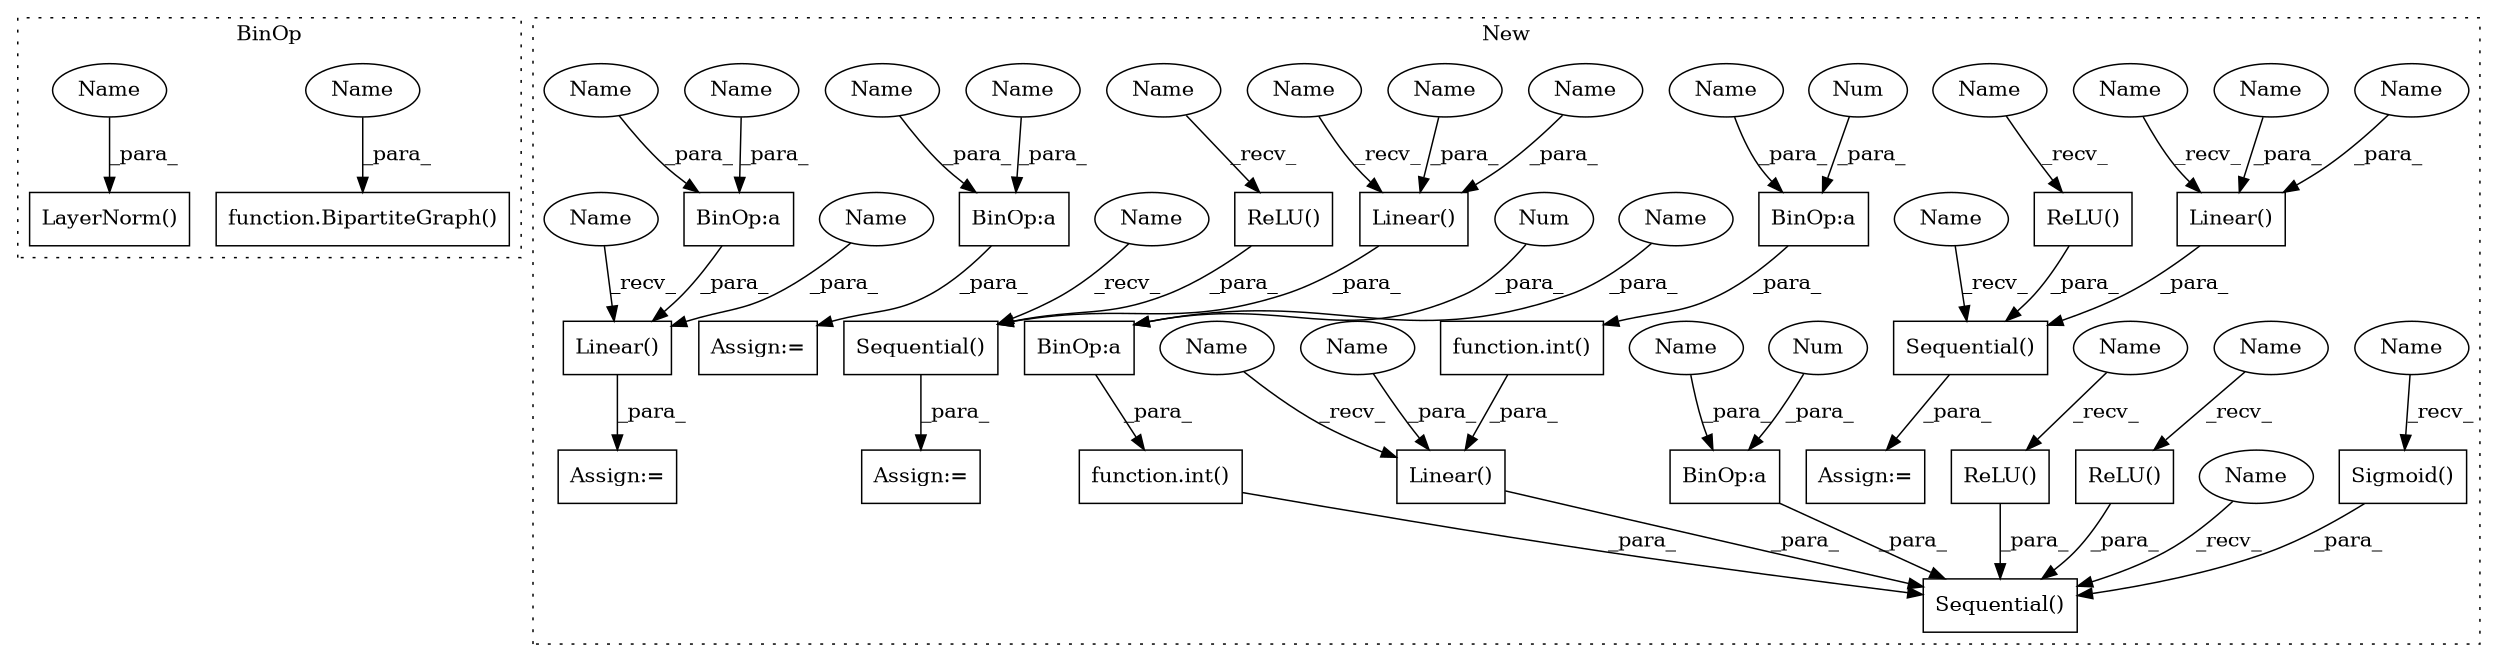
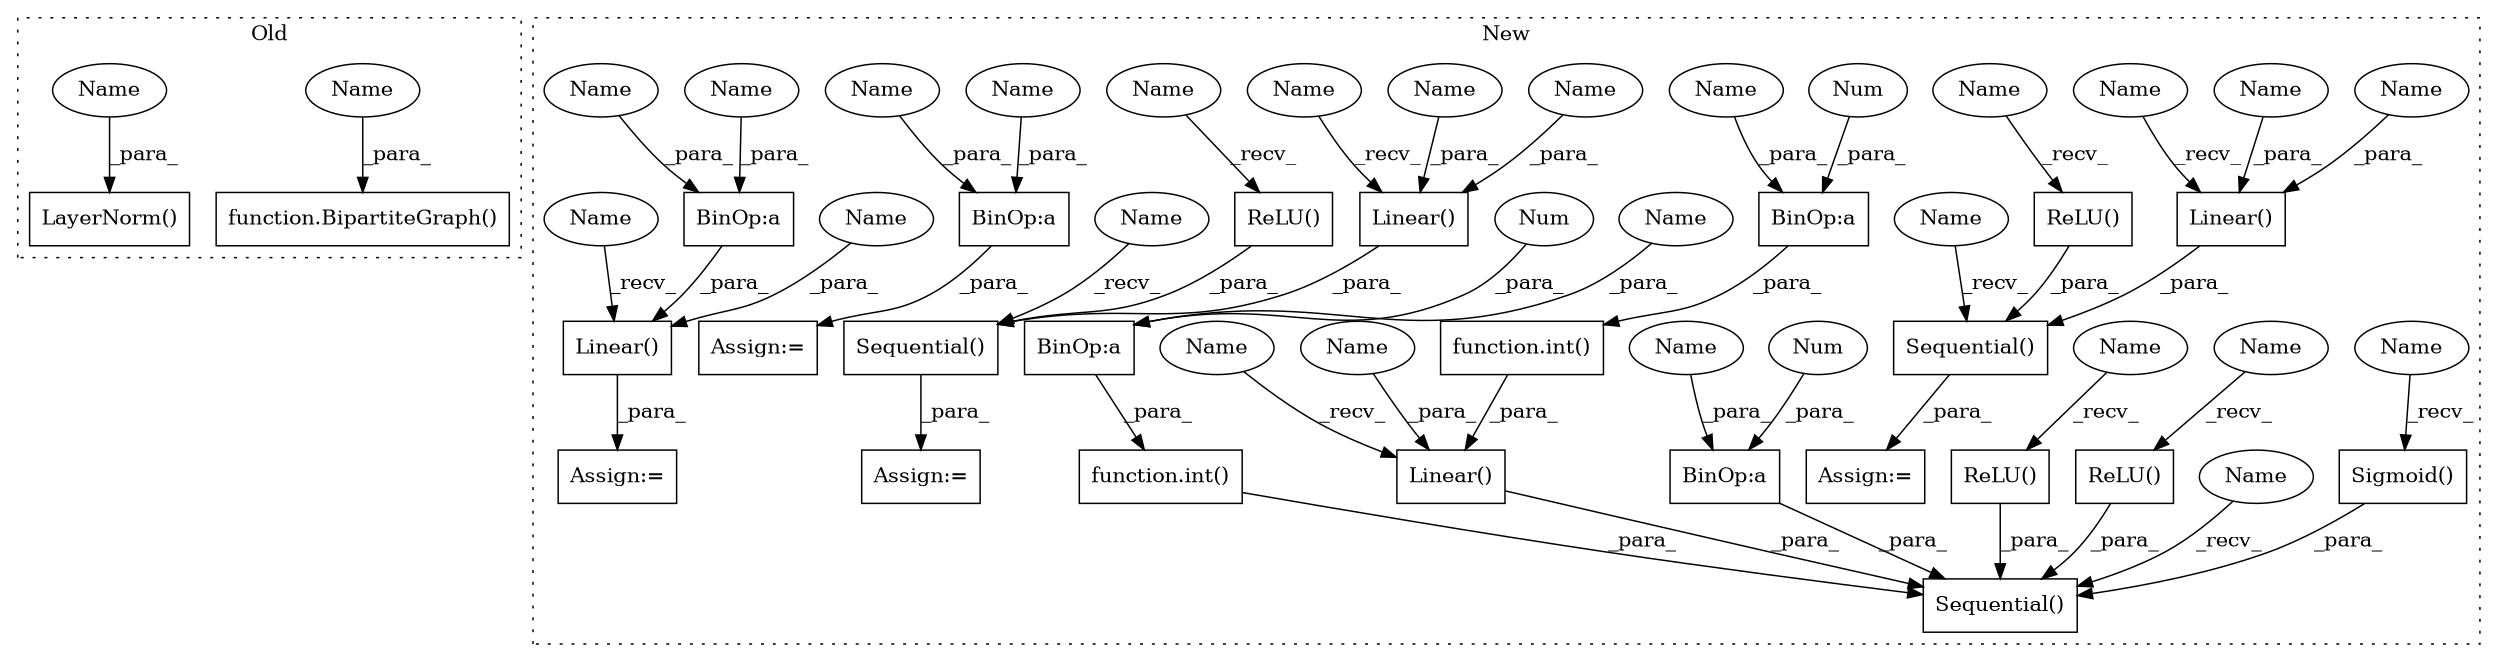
cluster "BinOp": label "BinOp" -> "Old"
